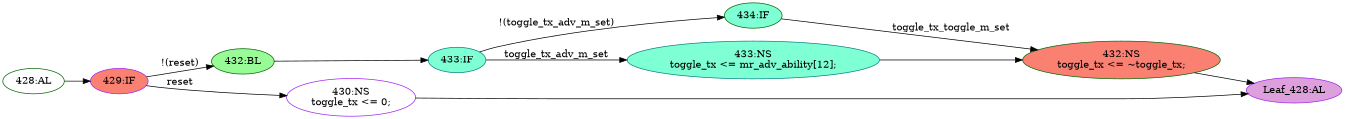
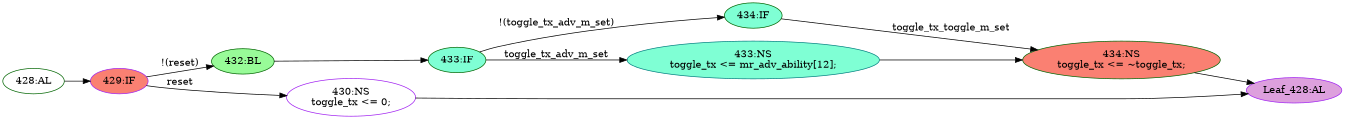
node "433:IF": color teal -> darkgreen
node "432:NS toggle_tx <= ~toggle_tx;": label "432:NS toggle_tx <= ~toggle_tx;" -> "434:NS toggle_tx <= ~toggle_tx;"
